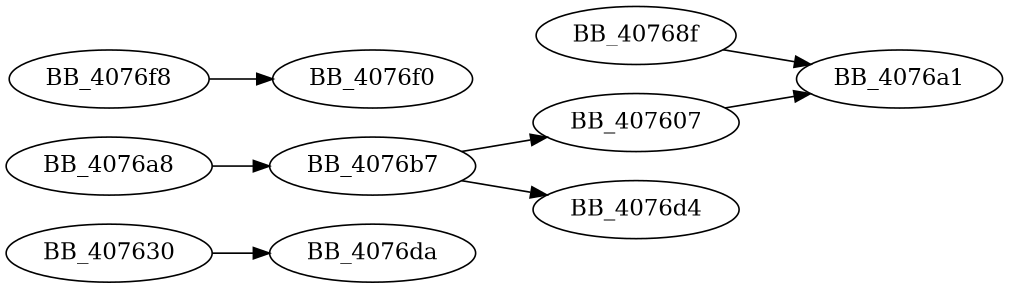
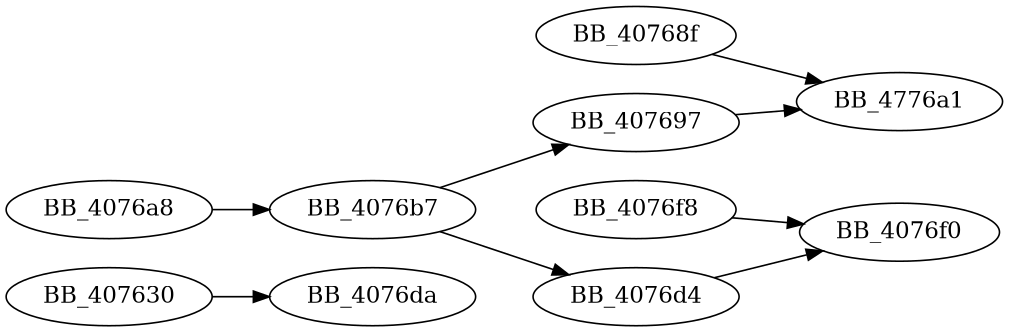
node "BB_4076a1": label "BB_4076a1" -> "BB_4776a1"
node "BB_407607": label "BB_407607" -> "BB_407697"
edge "BB_4076d4" -> "BB_4076f0": added
